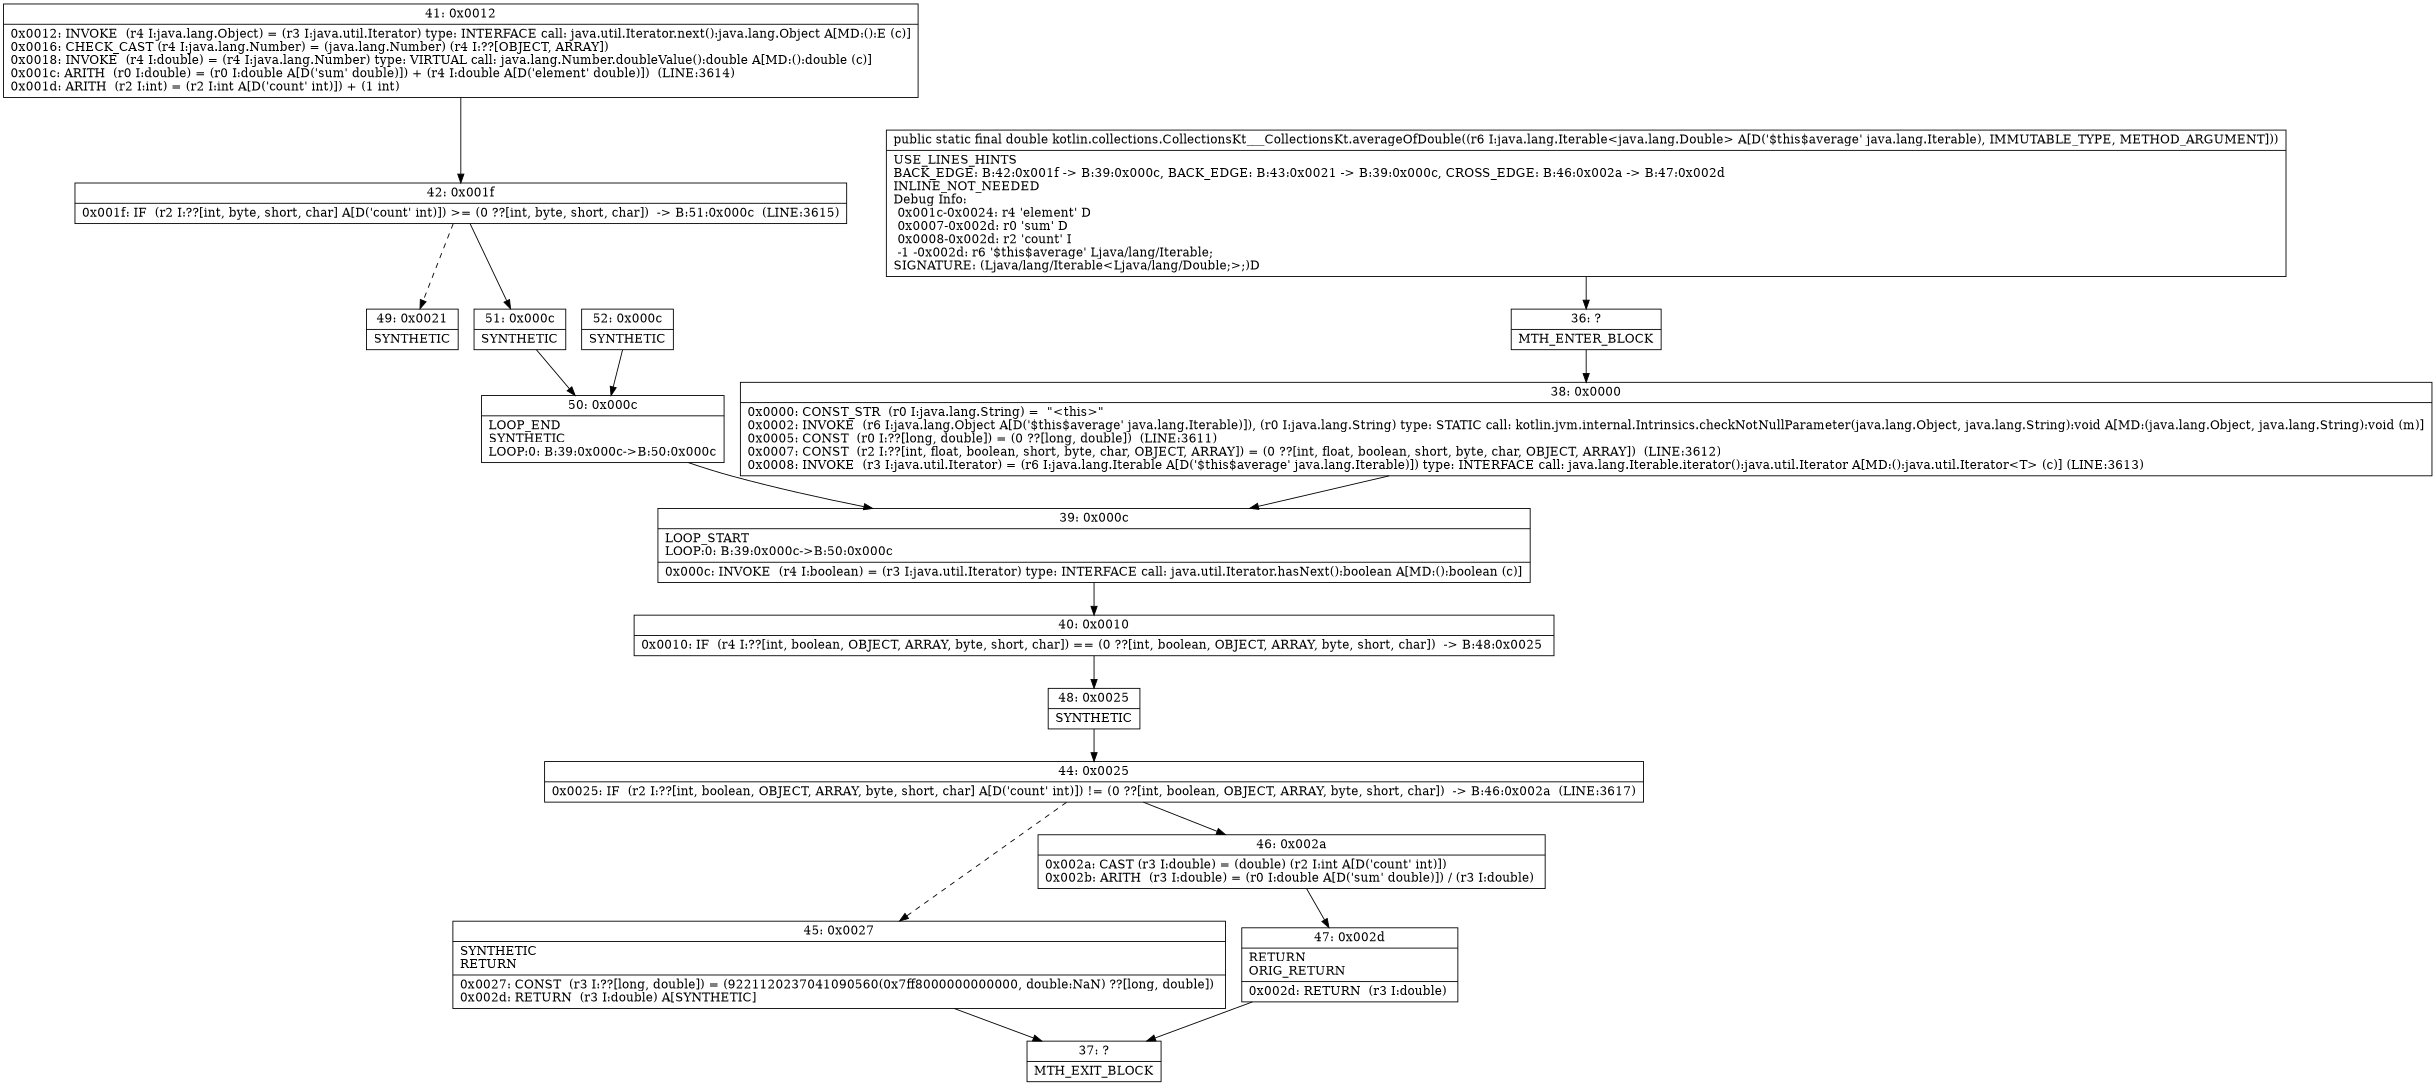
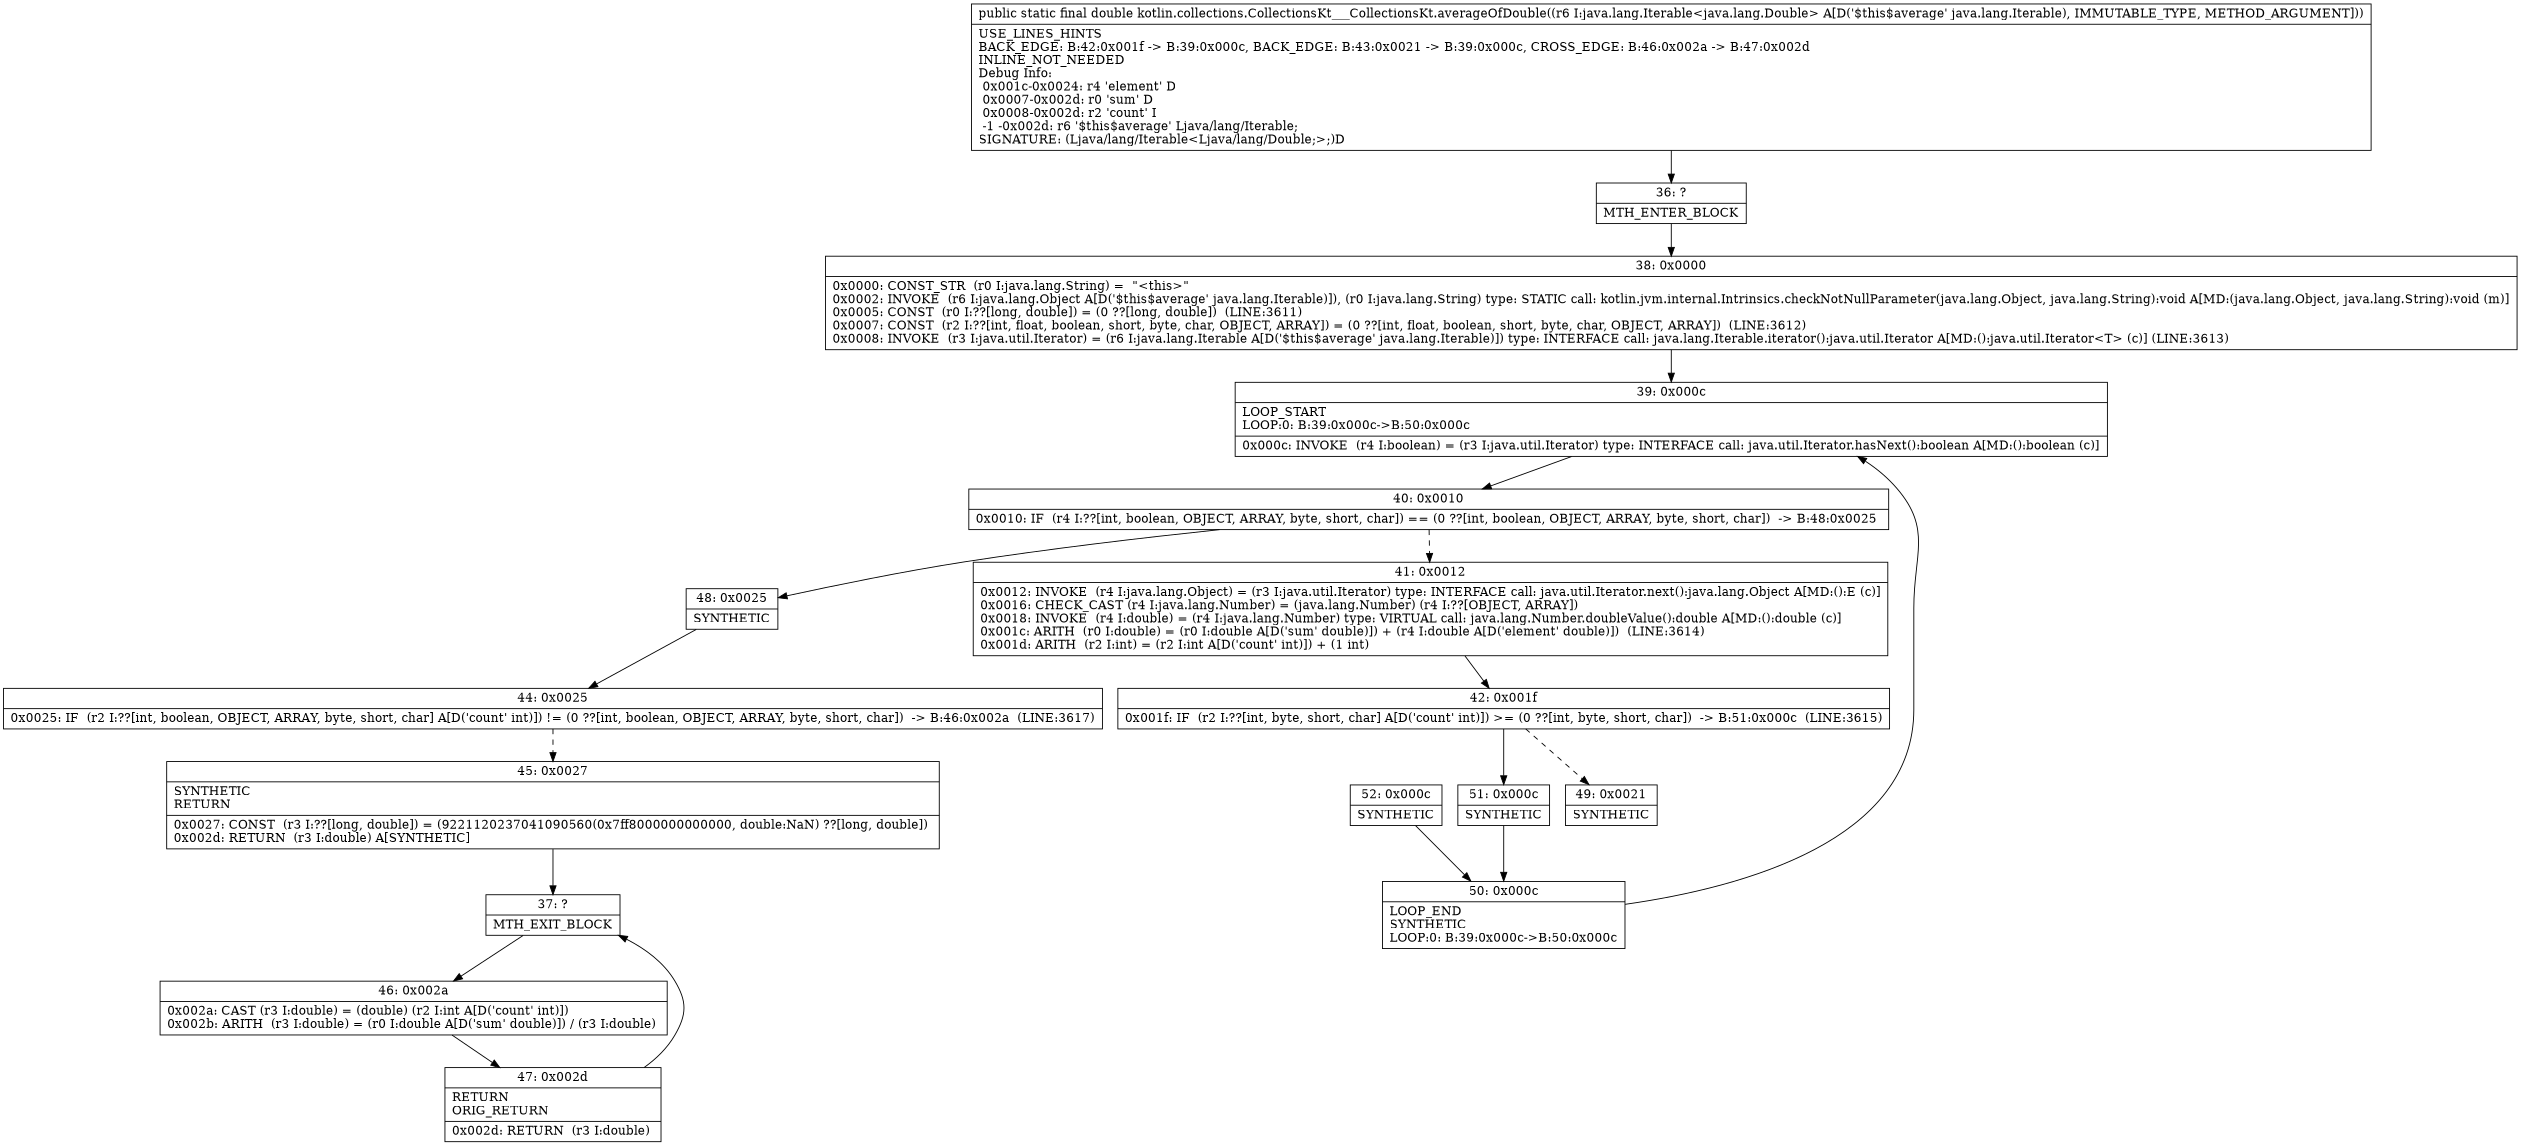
edge "40: 0x0010" -> "41: 0x0012": added
edge "44: 0x0025" -> "46: 0x002a": now "37: ?" -> "46: 0x002a"
